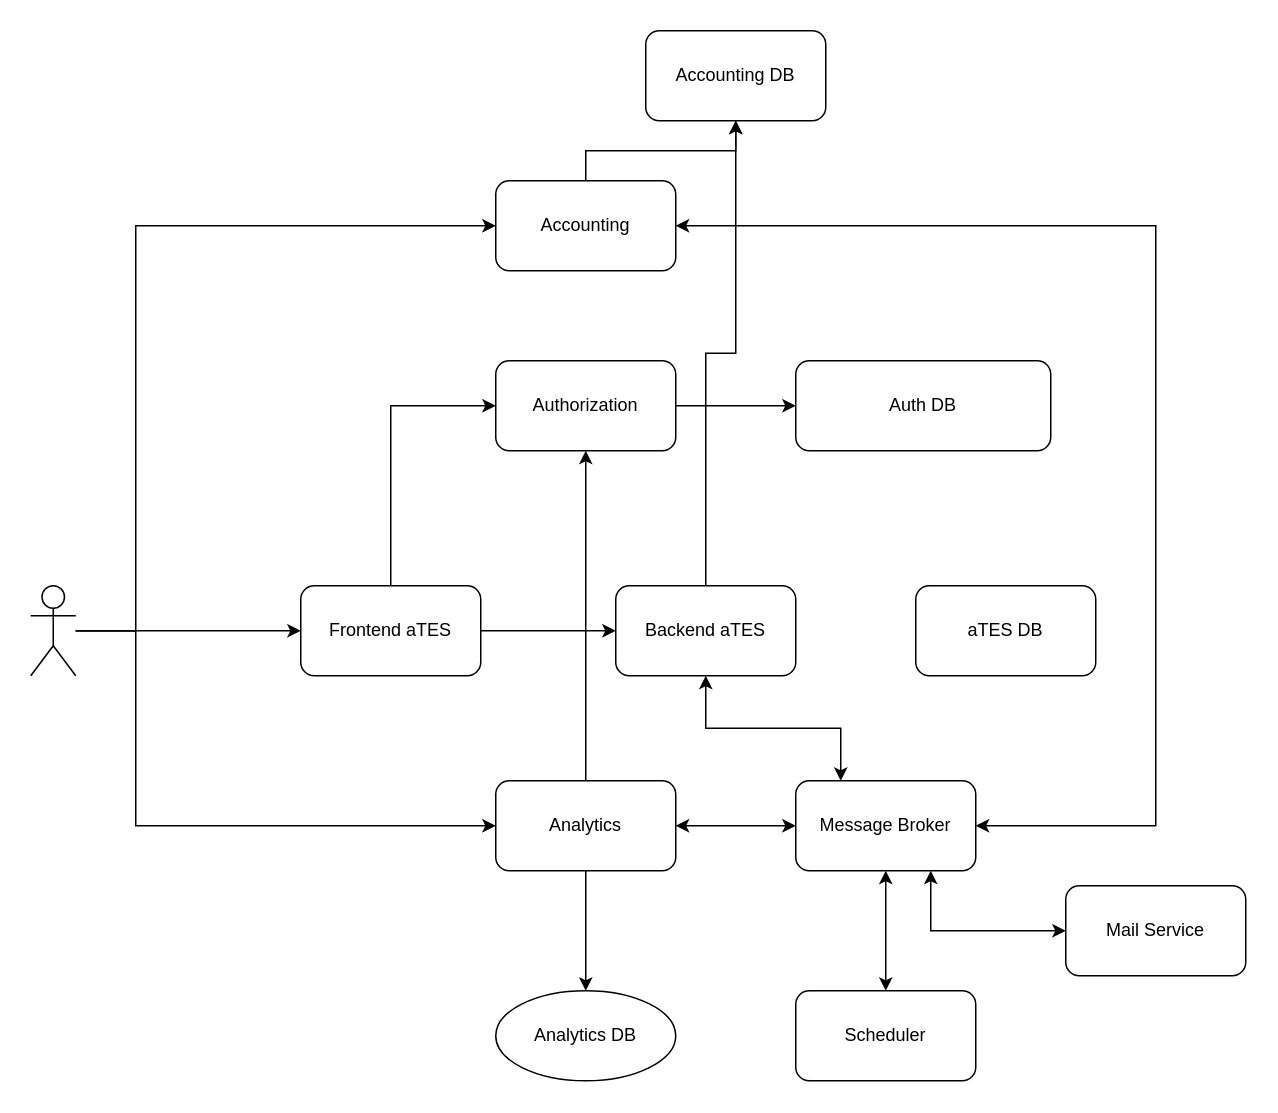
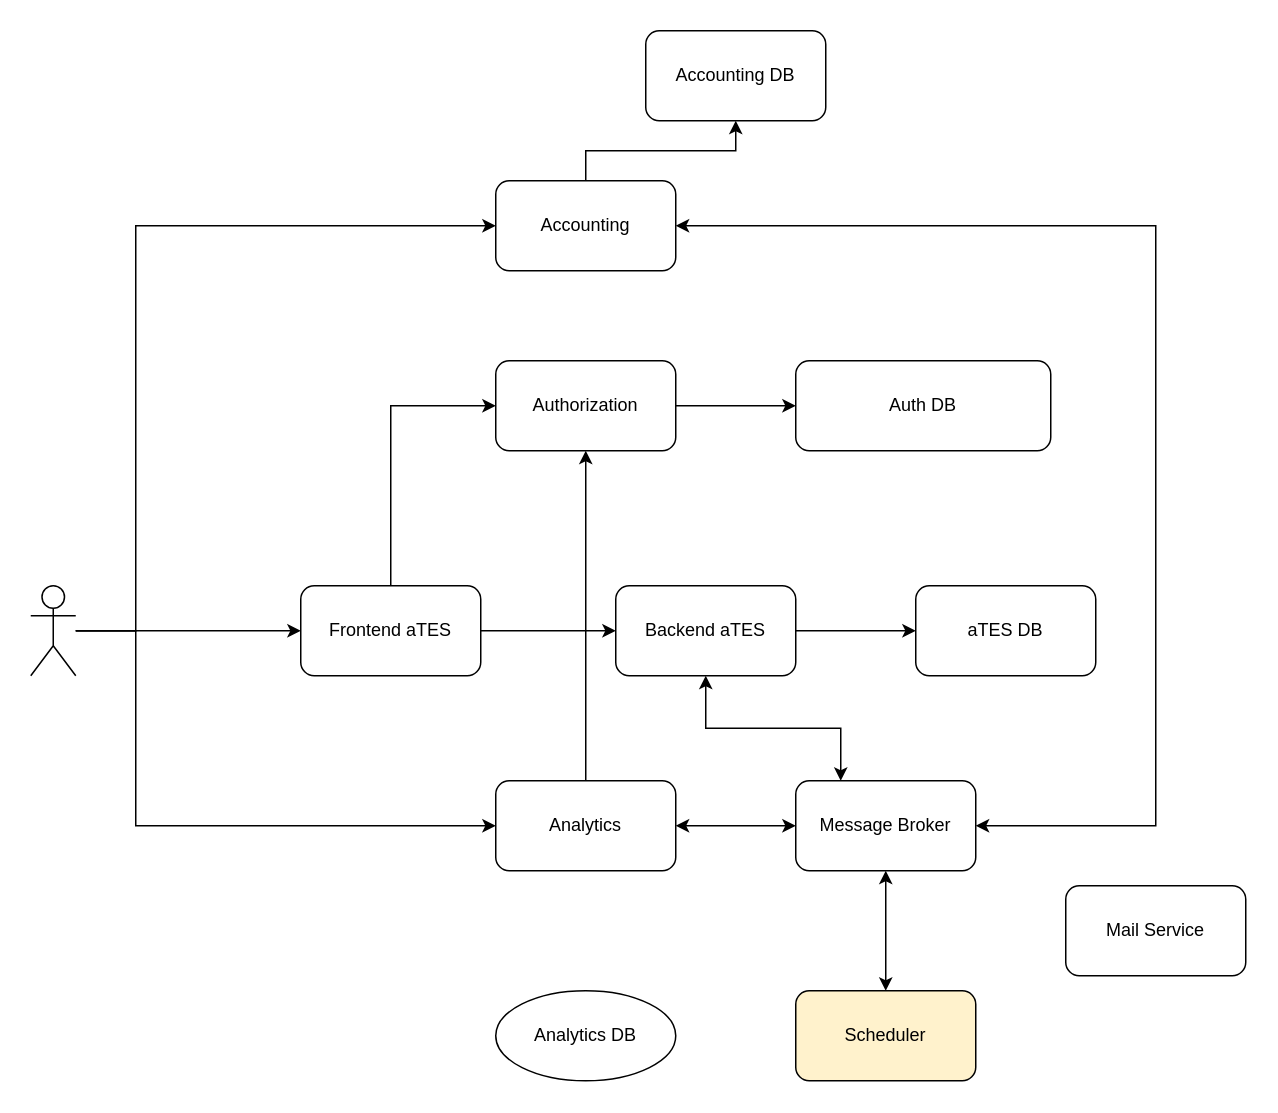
edge "Backend aTES" -> "Accounting DB": now "Backend aTES" -> "aTES DB"
edge "Analytics" -> "Analytics DB": removed
edge "Message Broker" -- "Mail Service": removed
node "Scheduler": fillcolor #ffffff -> #fff2cc
